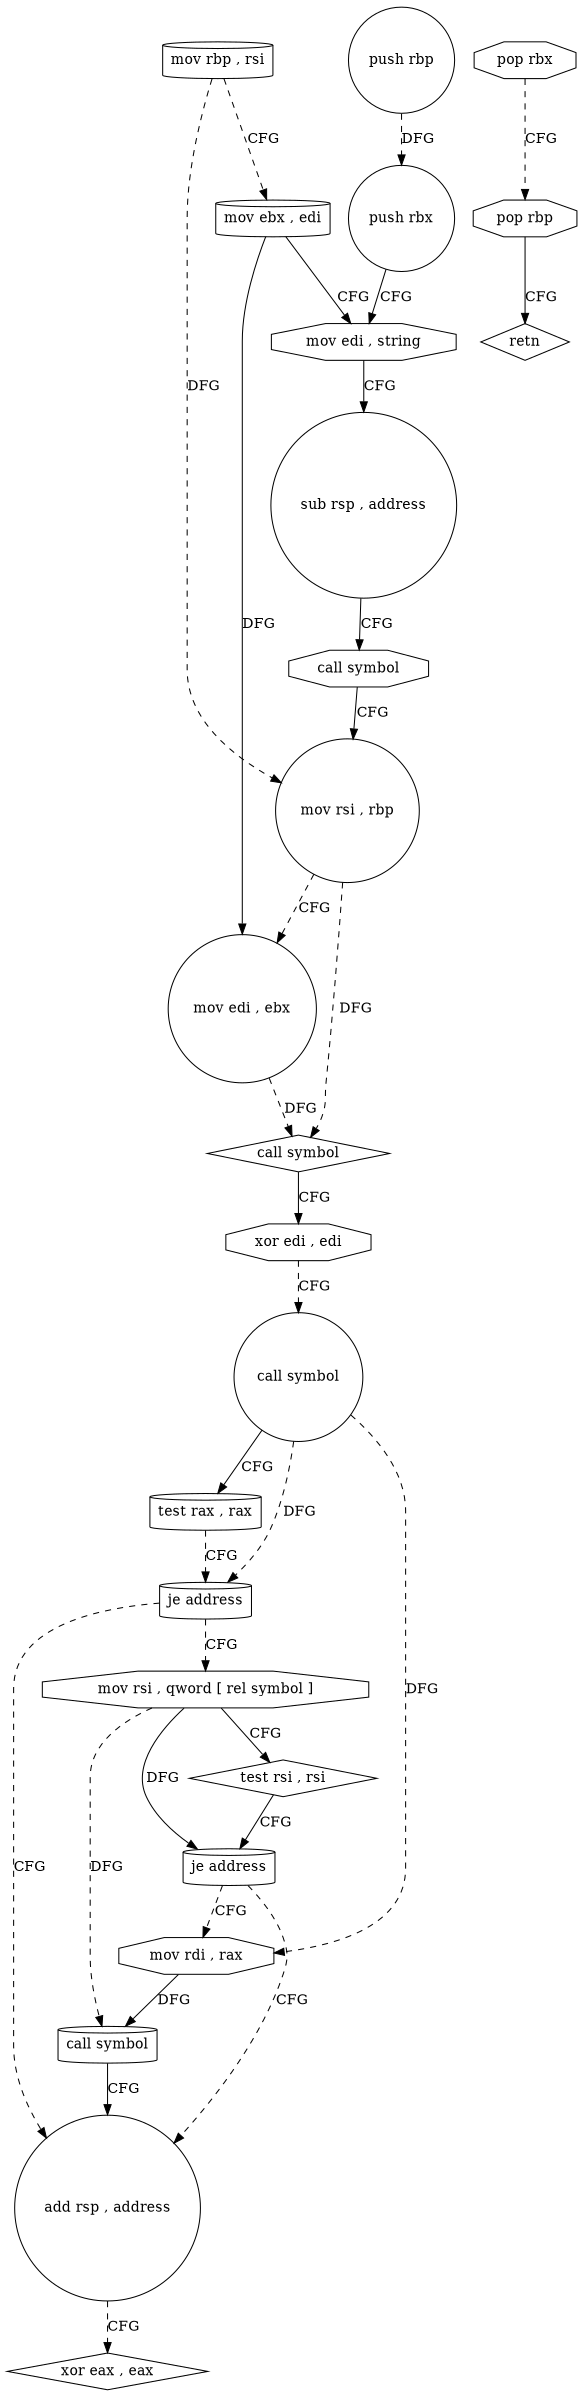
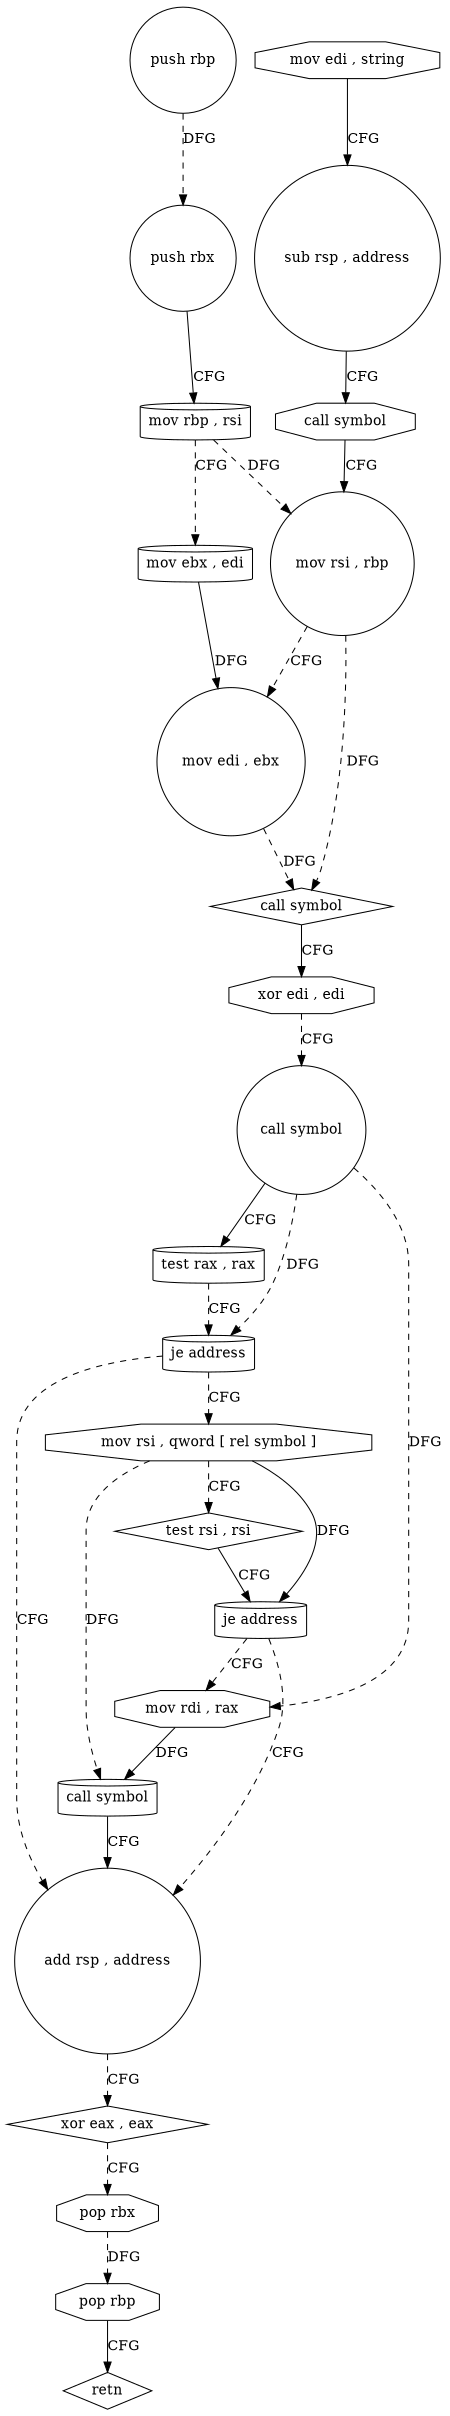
edge "pop rbx" -> "pop rbp": label "CFG" -> "DFG"
edge "mov ebx , edi" -> "mov edi , string": removed, label "CFG"
edge "push rbx" -> "mov edi , string": now "push rbx" -> "mov rbp , rsi"
edge "mov rsi , qword [ rel symbol ]" -> "test rsi , rsi": style solid -> dashed
edge "xor eax , eax" -> "pop rbx": added, label "CFG"
